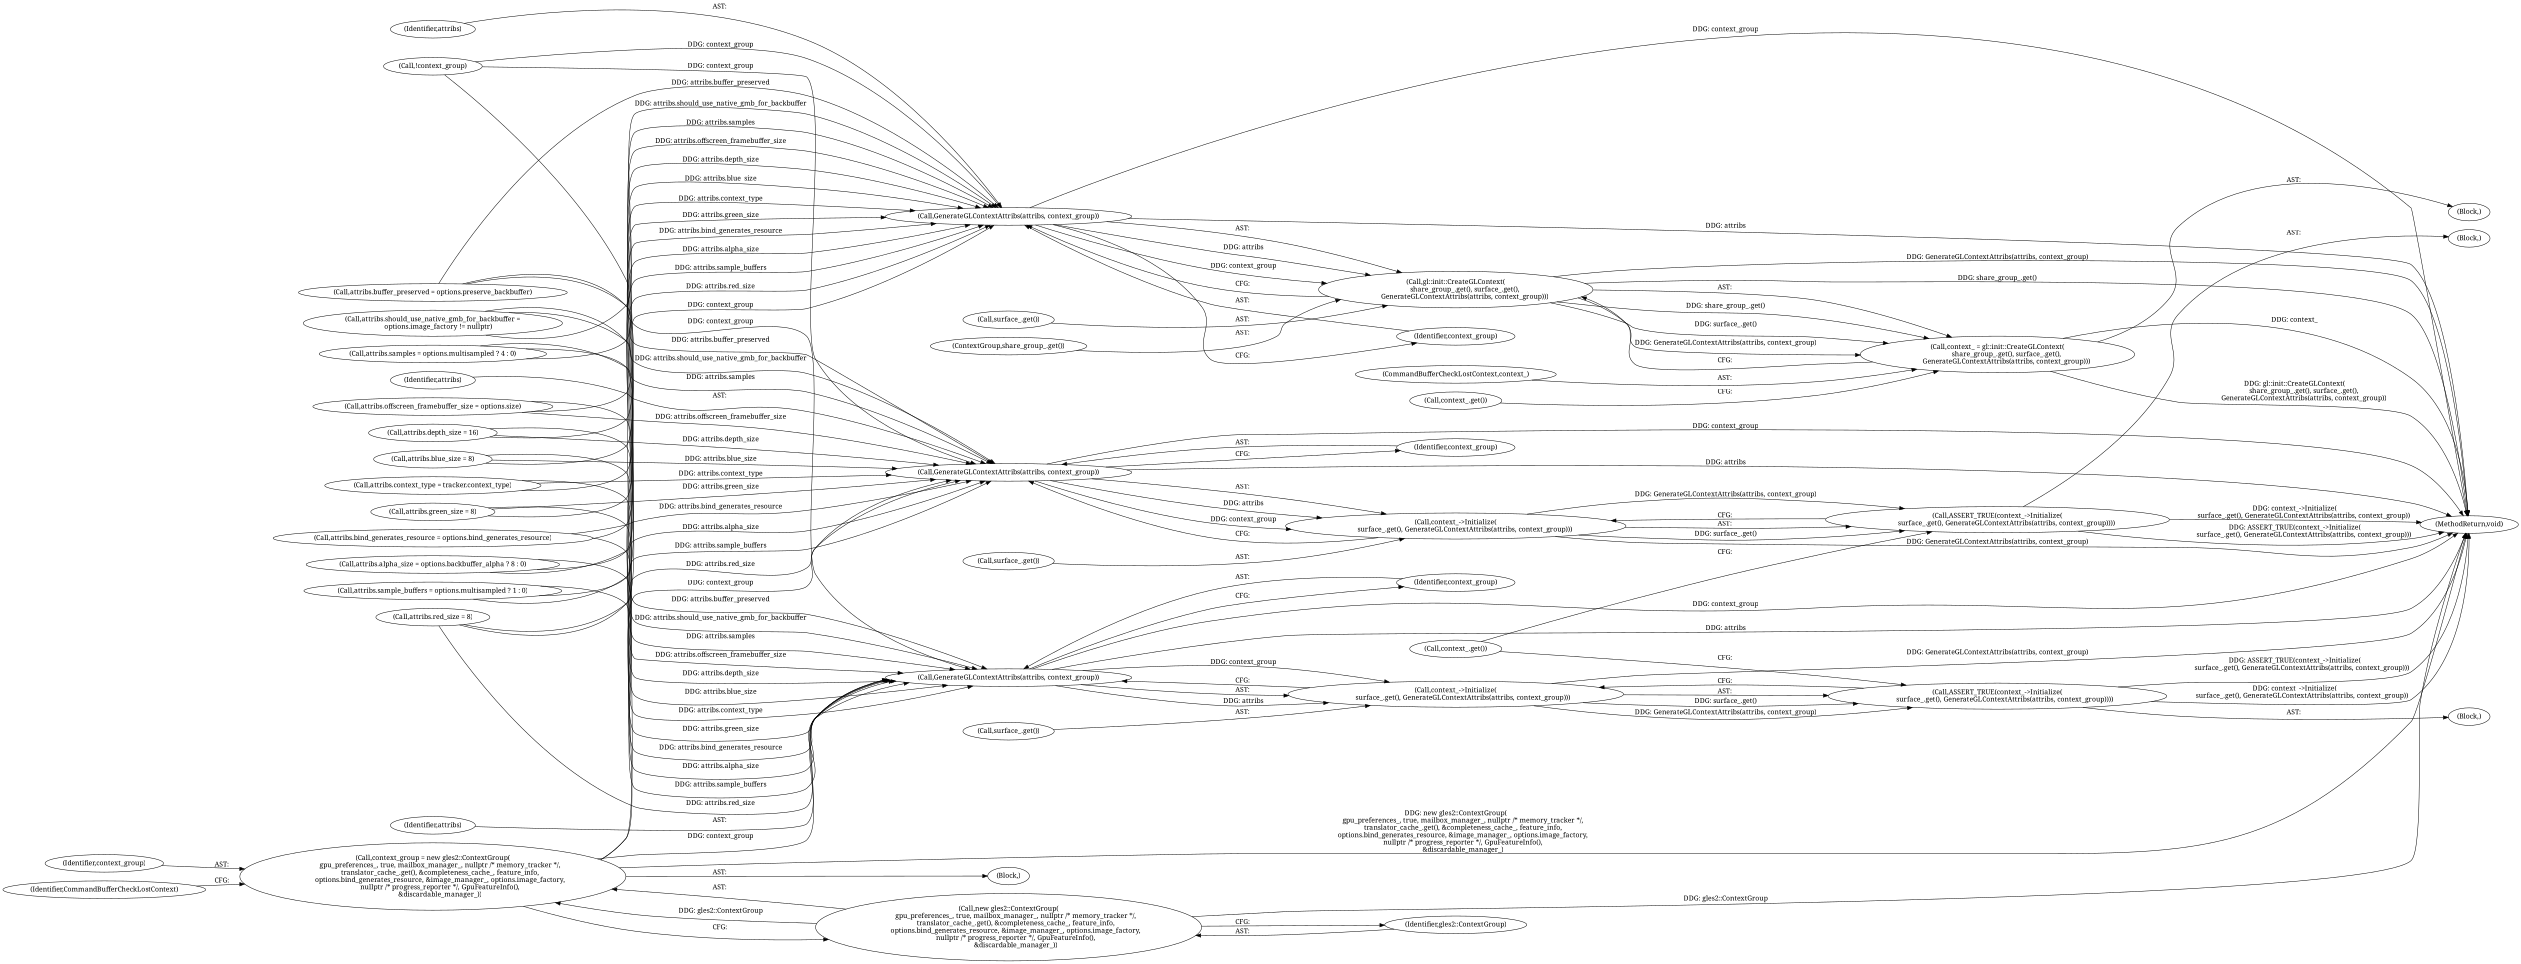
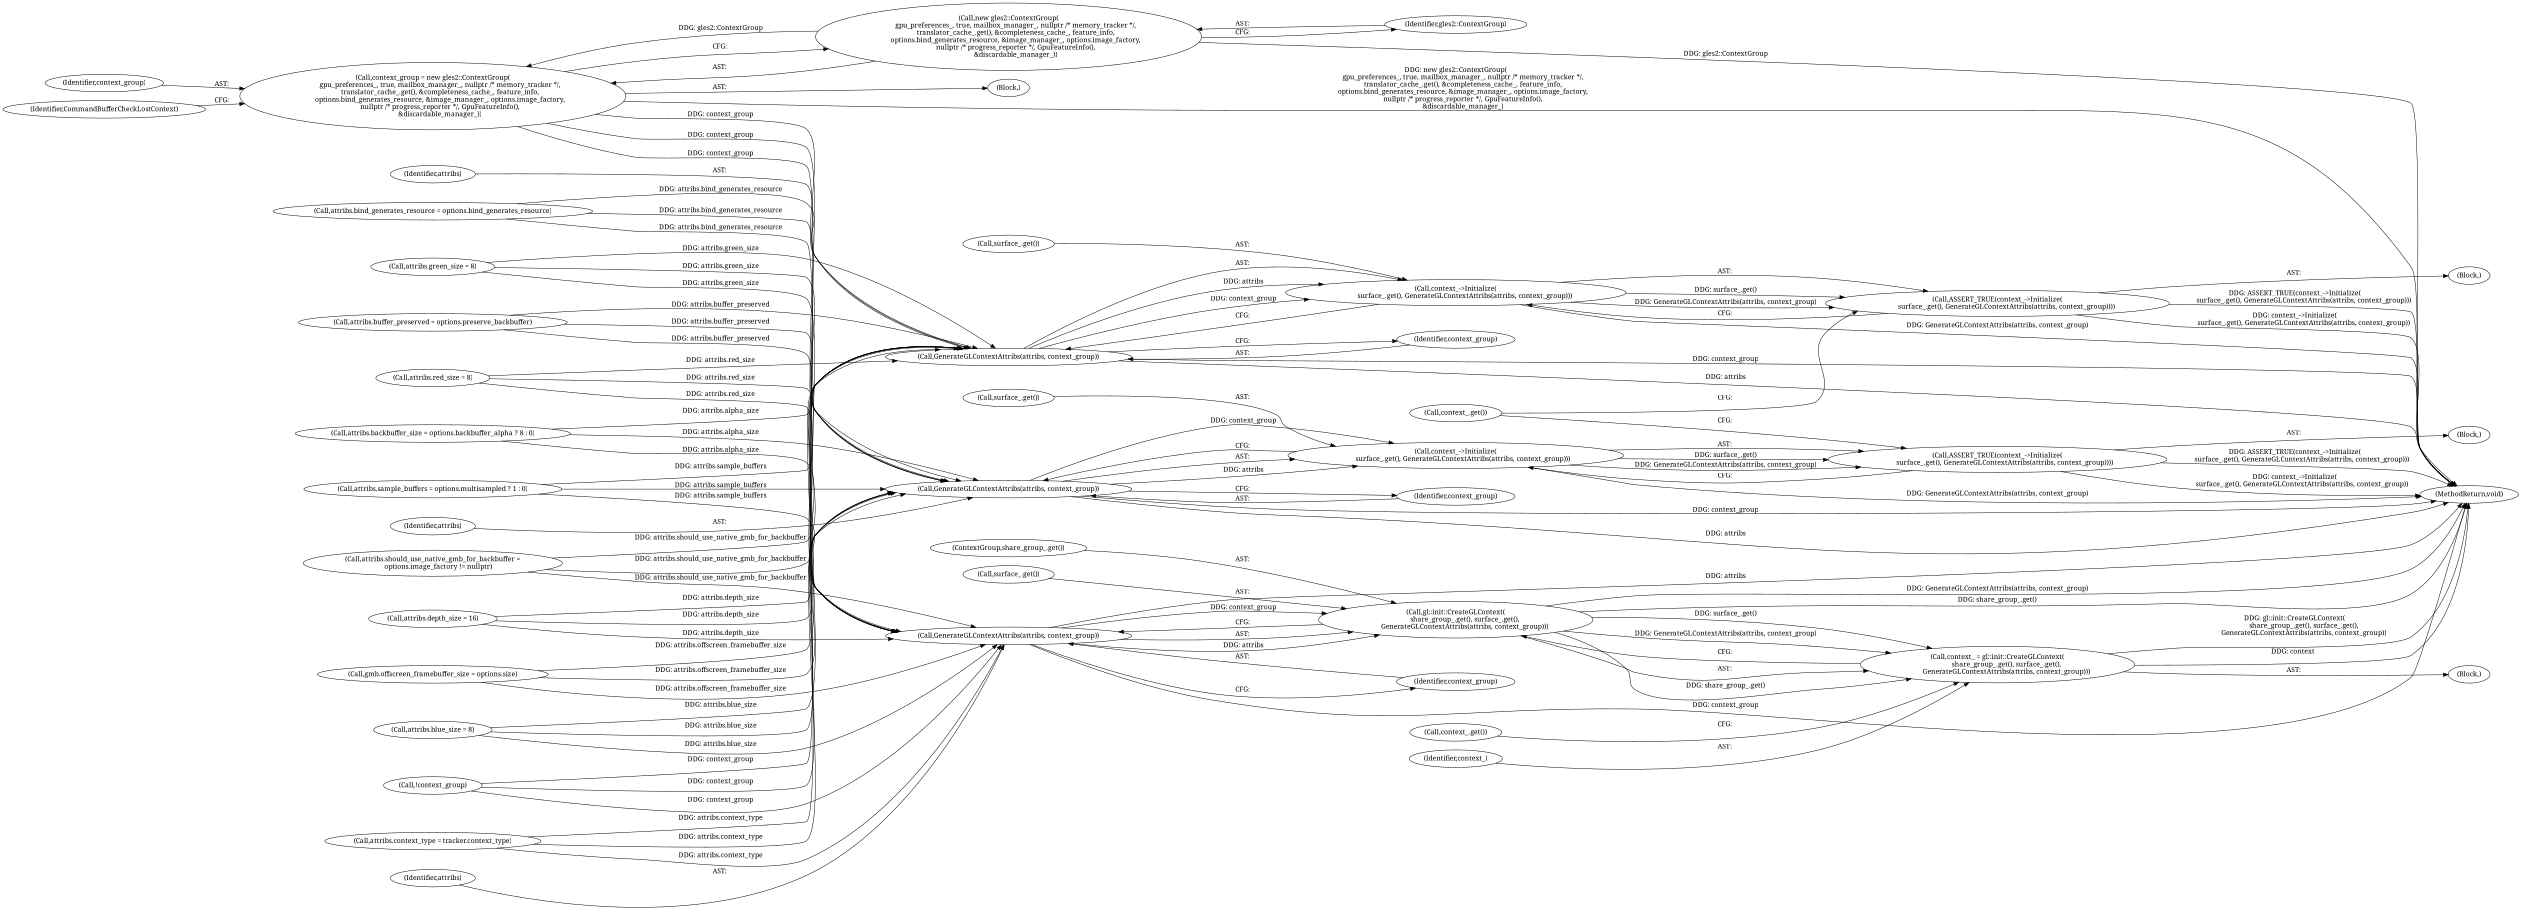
node "(Call,attribs.samples = options.multisampled ? 4 : 0)": removed
node "(CommandBufferCheckLostContext,context_)": label "(CommandBufferCheckLostContext,context_)" -> "(Identifier,context_)"
node "(Call,attribs.offscreen_framebuffer_size = options.size)": label "(Call,attribs.offscreen_framebuffer_size = options.size)" -> "(Call,gmb.offscreen_framebuffer_size = options.size)"
node "(Call,attribs.alpha_size = options.backbuffer_alpha ? 8 : 0)": label "(Call,attribs.alpha_size = options.backbuffer_alpha ? 8 : 0)" -> "(Call,attribs.backbuffer_size = options.backbuffer_alpha ? 8 : 0)"
